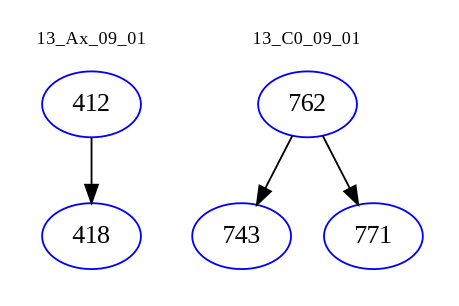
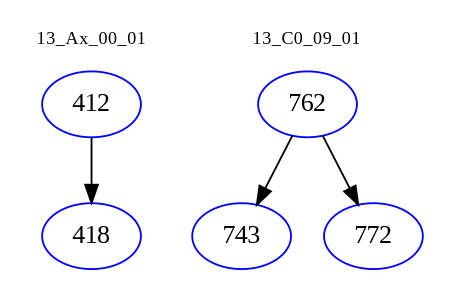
cluster "13_Ax_09_01": label "13_Ax_09_01" -> "13_Ax_00_01"
node "771": label "771" -> "772"
